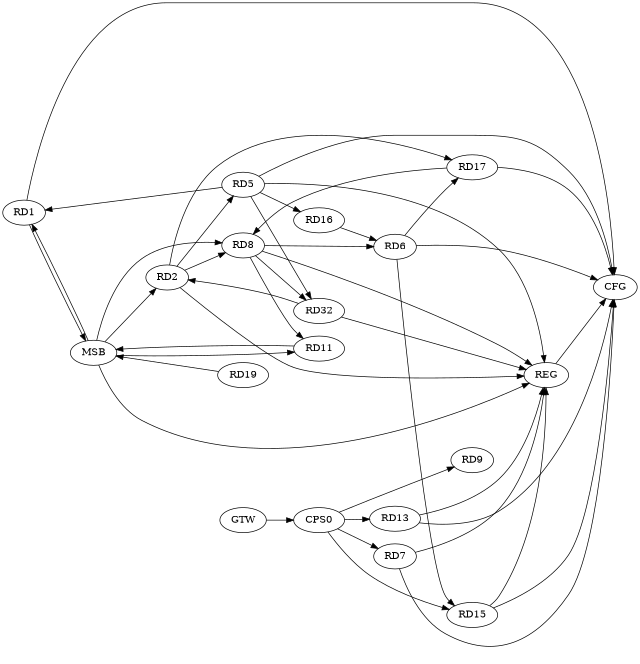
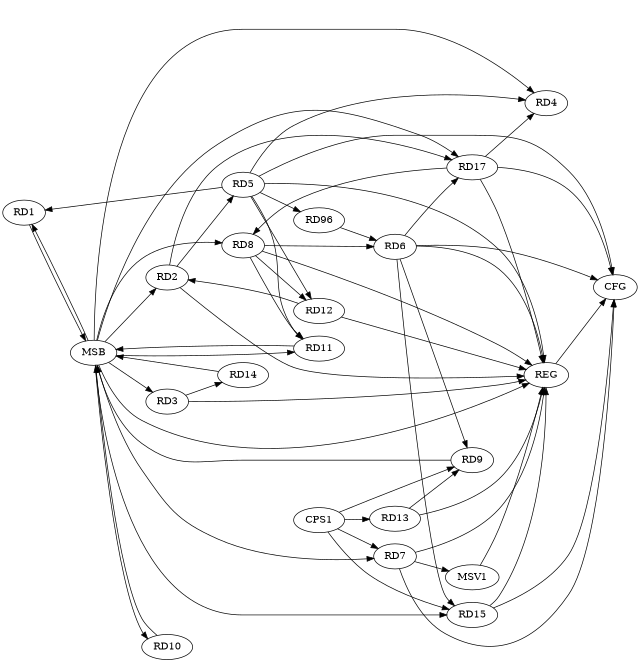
edge "RD1" -> "CFG": removed
node "RD4": added
edge "MSB" -> "RD17": added
node "RD16": label "RD16" -> "RD96"
edge "RD17" -> "REG": added
edge "RD2" -> "RD8": removed
edge "RD5" -> "RD11": added
edge "RD6" -> "REG": added
node "RD32": label "RD32" -> "RD12"
edge "RD6" -> "RD9": added
node "RD19": label "RD19" -> "RD14"
node "RD3": added
edge "RD13" -> "CFG": now "RD13" -> "RD9"
edge "RD9" -> "MSB": added
node "GTW": removed
node "CPS0": label "CPS0" -> "CPS1"
edge "MSB" -> "RD7": added
node "MSV1": added
edge "MSB" -> "RD15": added
node "RD10": added
